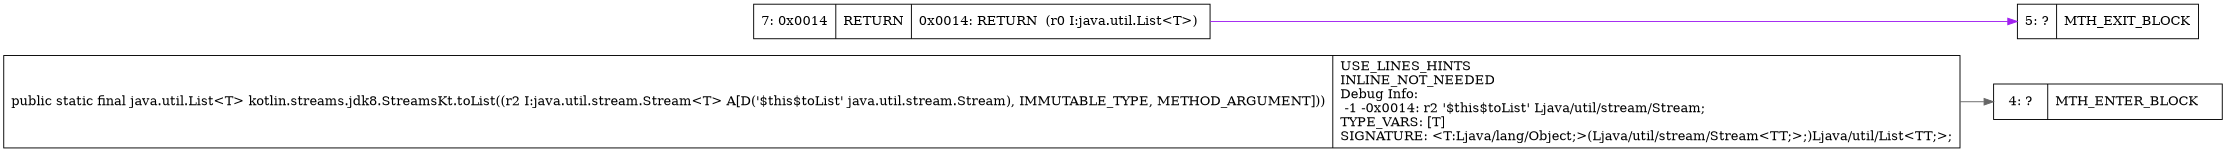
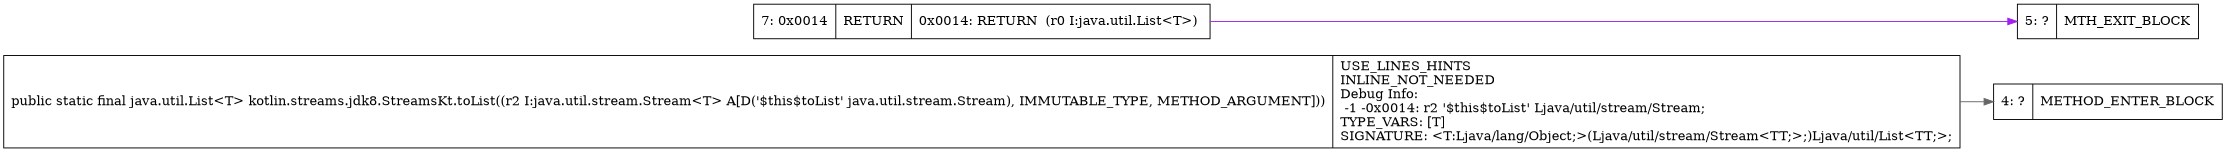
node "4: ?": text "MTH_ENTER_BLOCK" -> "METHOD_ENTER_BLOCK"
